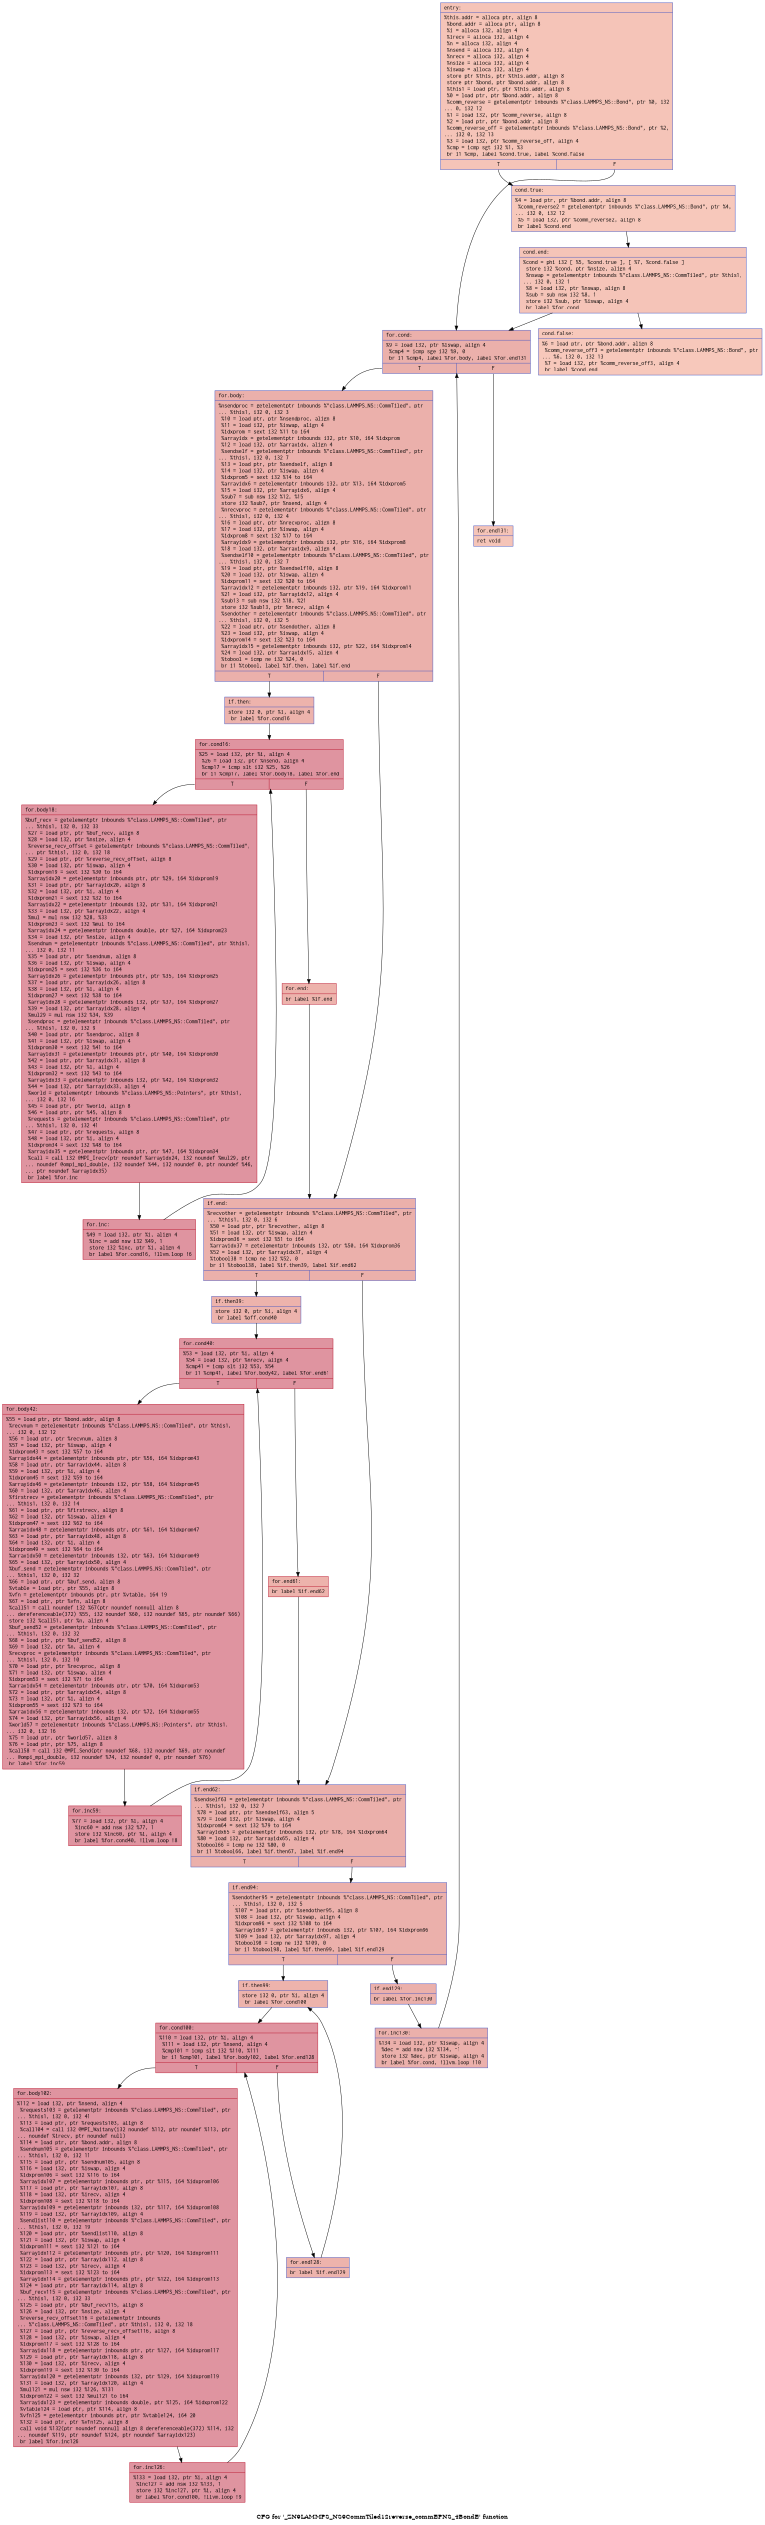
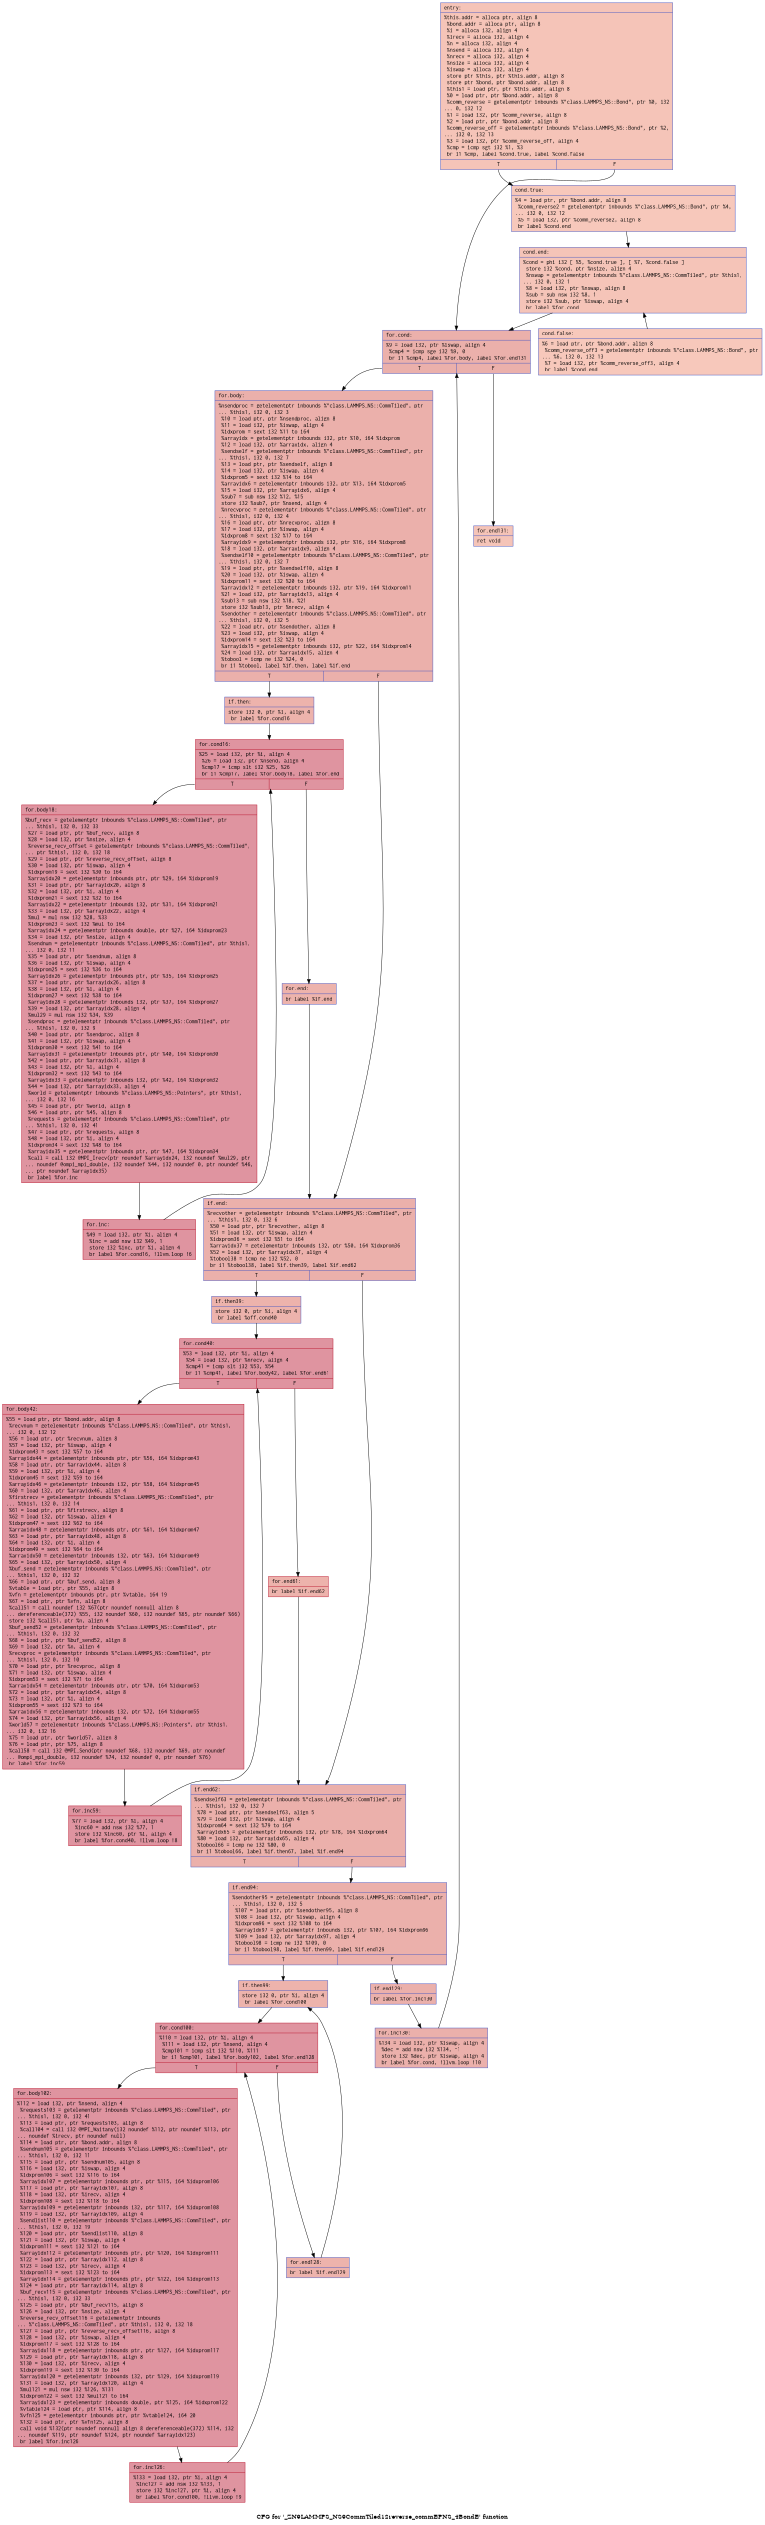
edge "cond.end:" -> "cond.false:": reversed
node "for.body:": text "%21 = load i32, ptr %arrayidx12, align 4" -> "%21 = load i32, ptr %arrayidx13, align 4"
node "for.end:": color #b70d28ff -> #3d50c3ff
